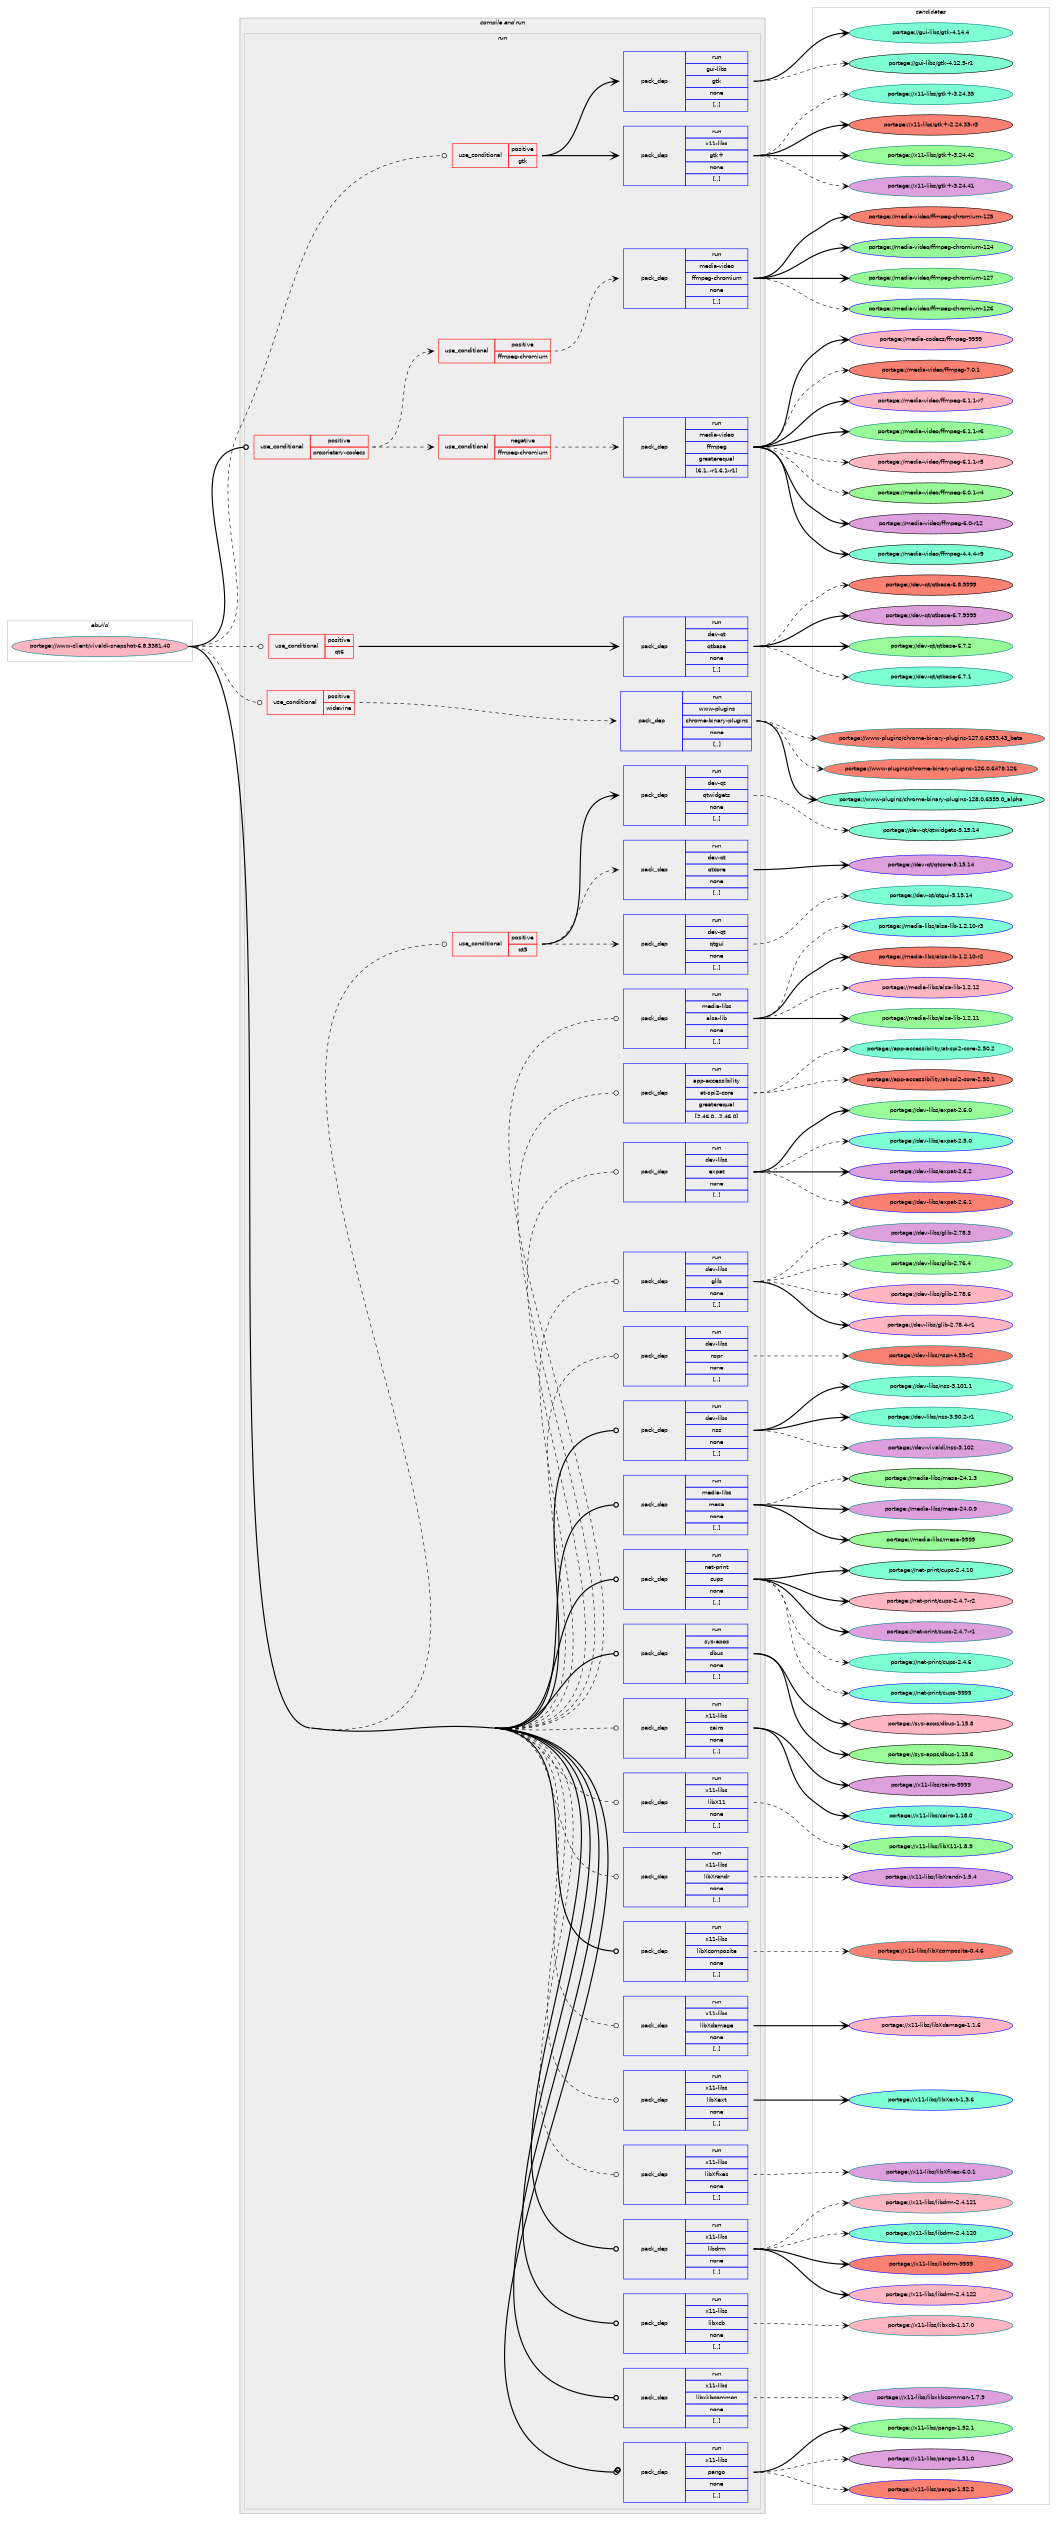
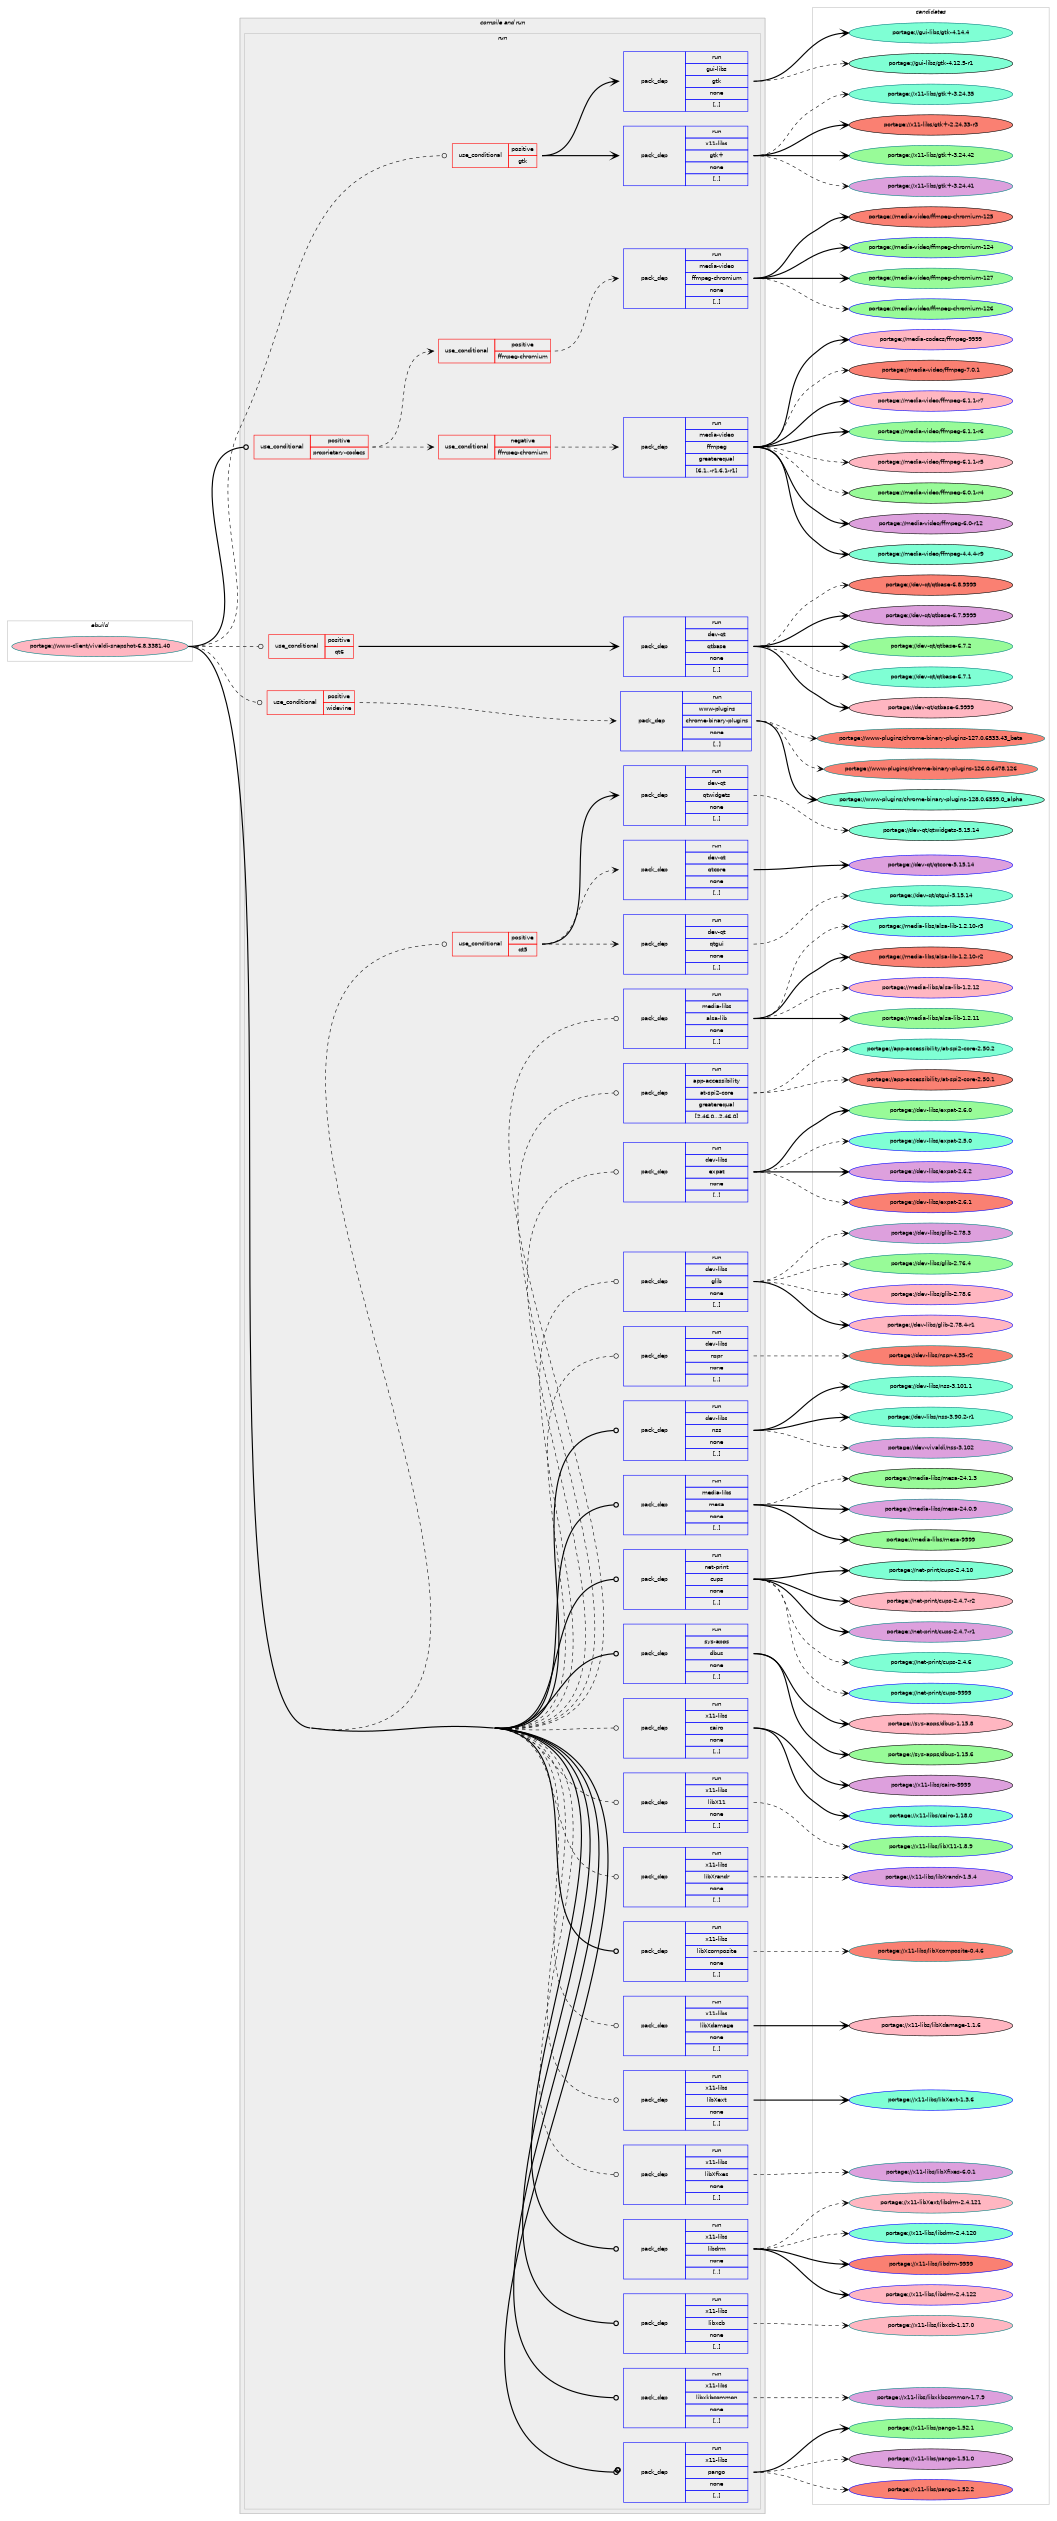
node "portage://dev-qt/qtbase-6.9999": added
node "portage://x11-libs/libXdamage-1.1.6": color blue -> black
node "portage://x11-libs/libdrm-2.4.121": label "portage://x11-libs/libdrm-2.4.121" -> "portage://x11-libXext/libdrm-2.4.121"
